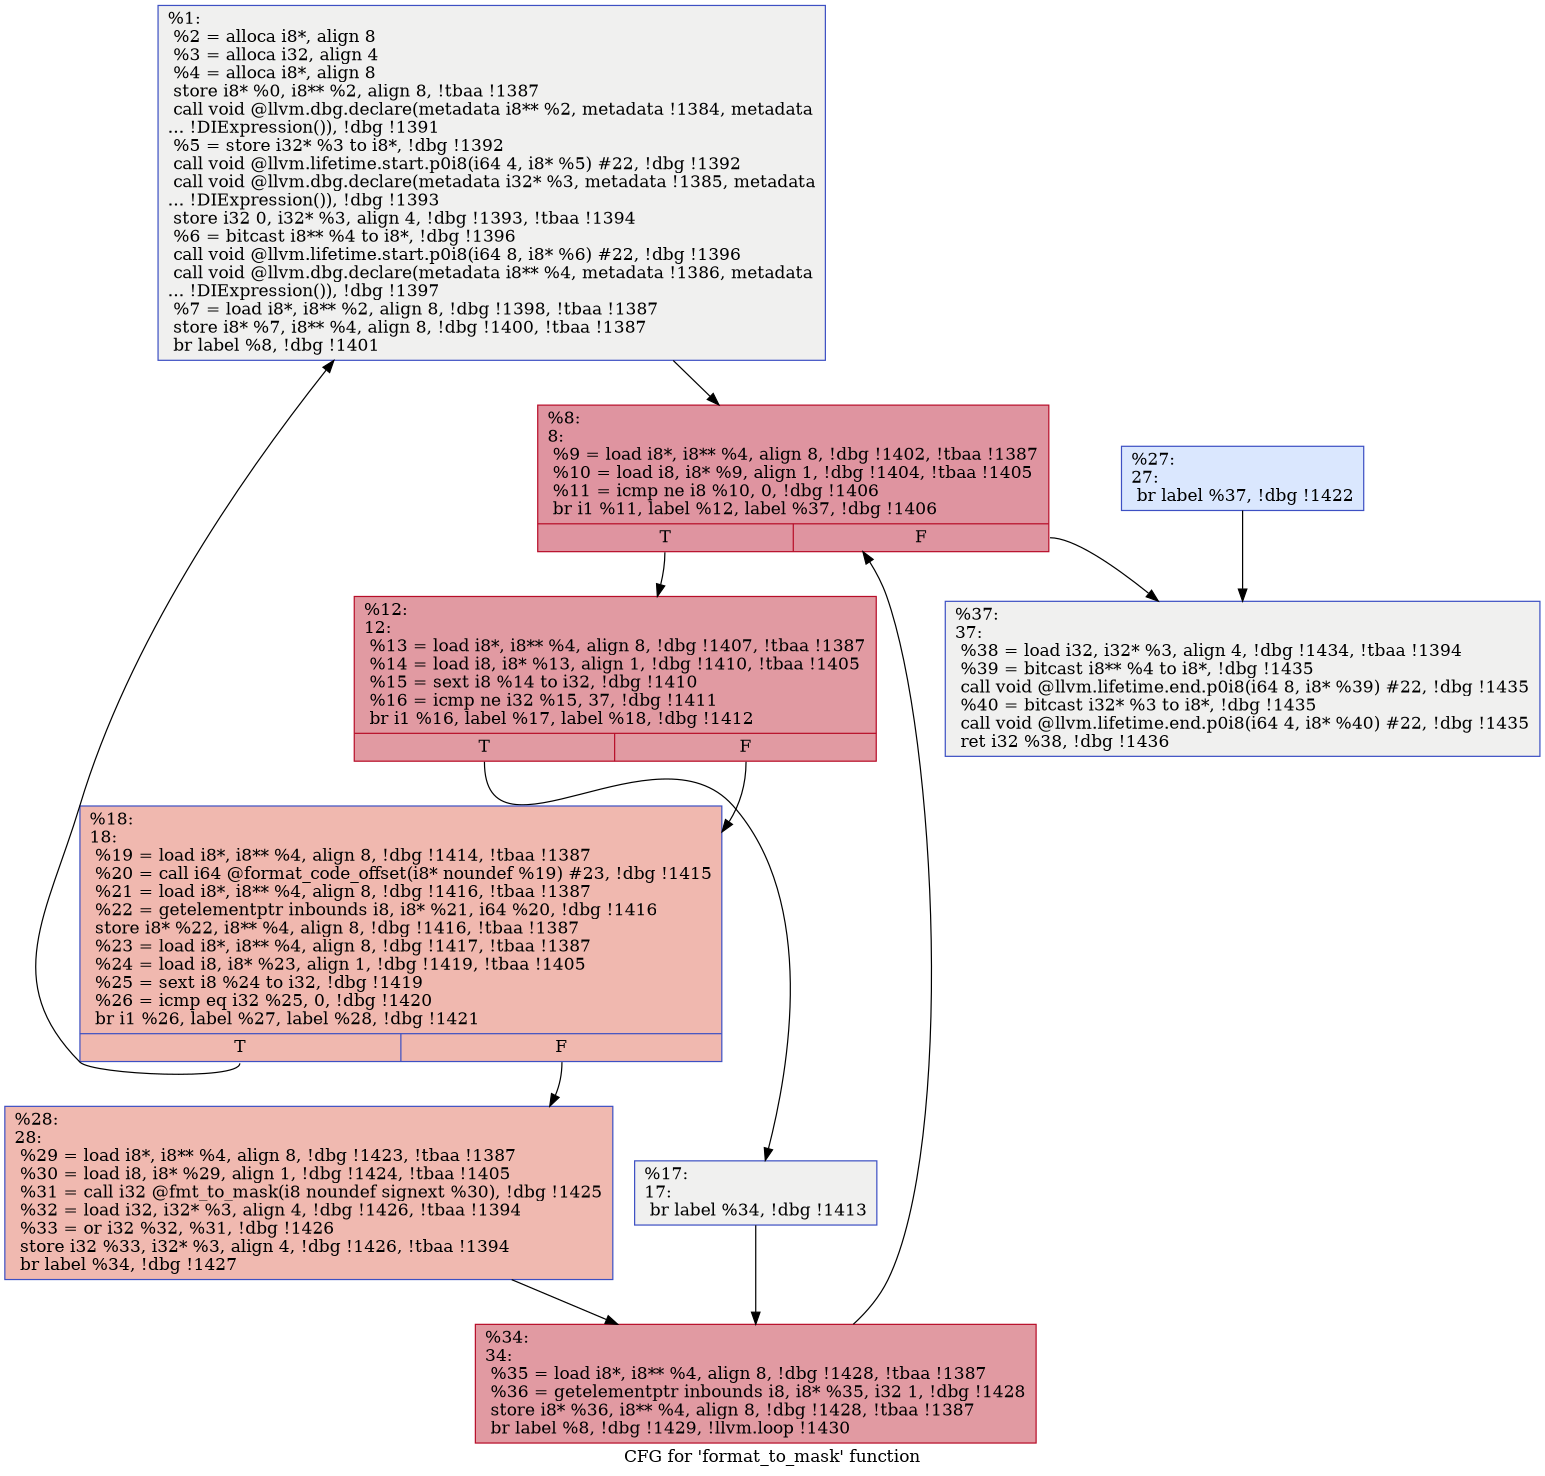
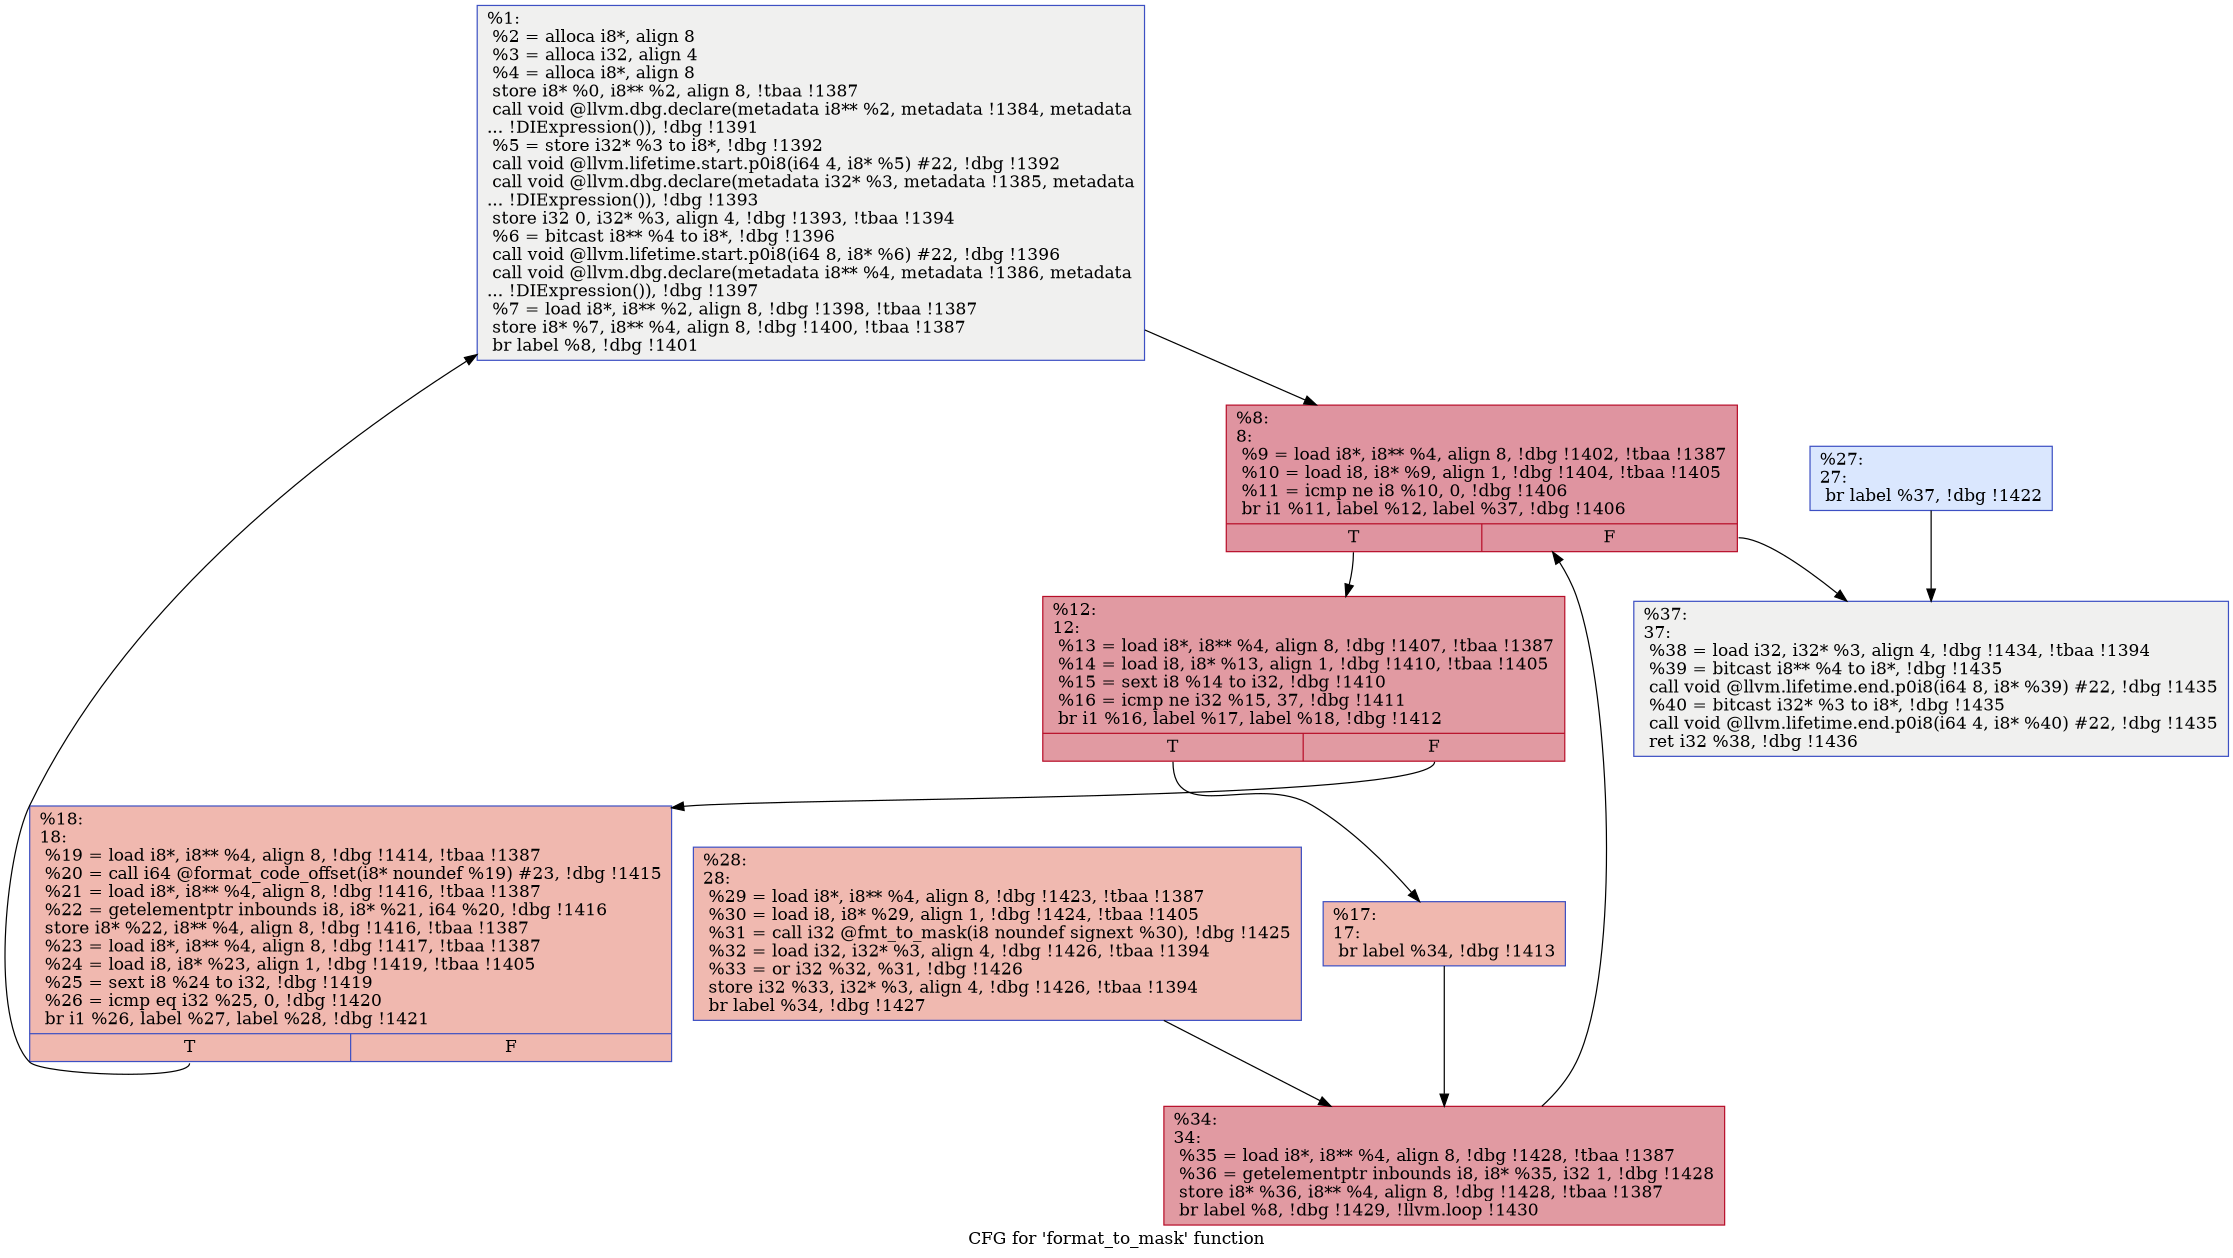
edge "%18:" -> "%28:": removed
node "%17:": fillcolor #dedcdb70 -> #dc5d4a70
